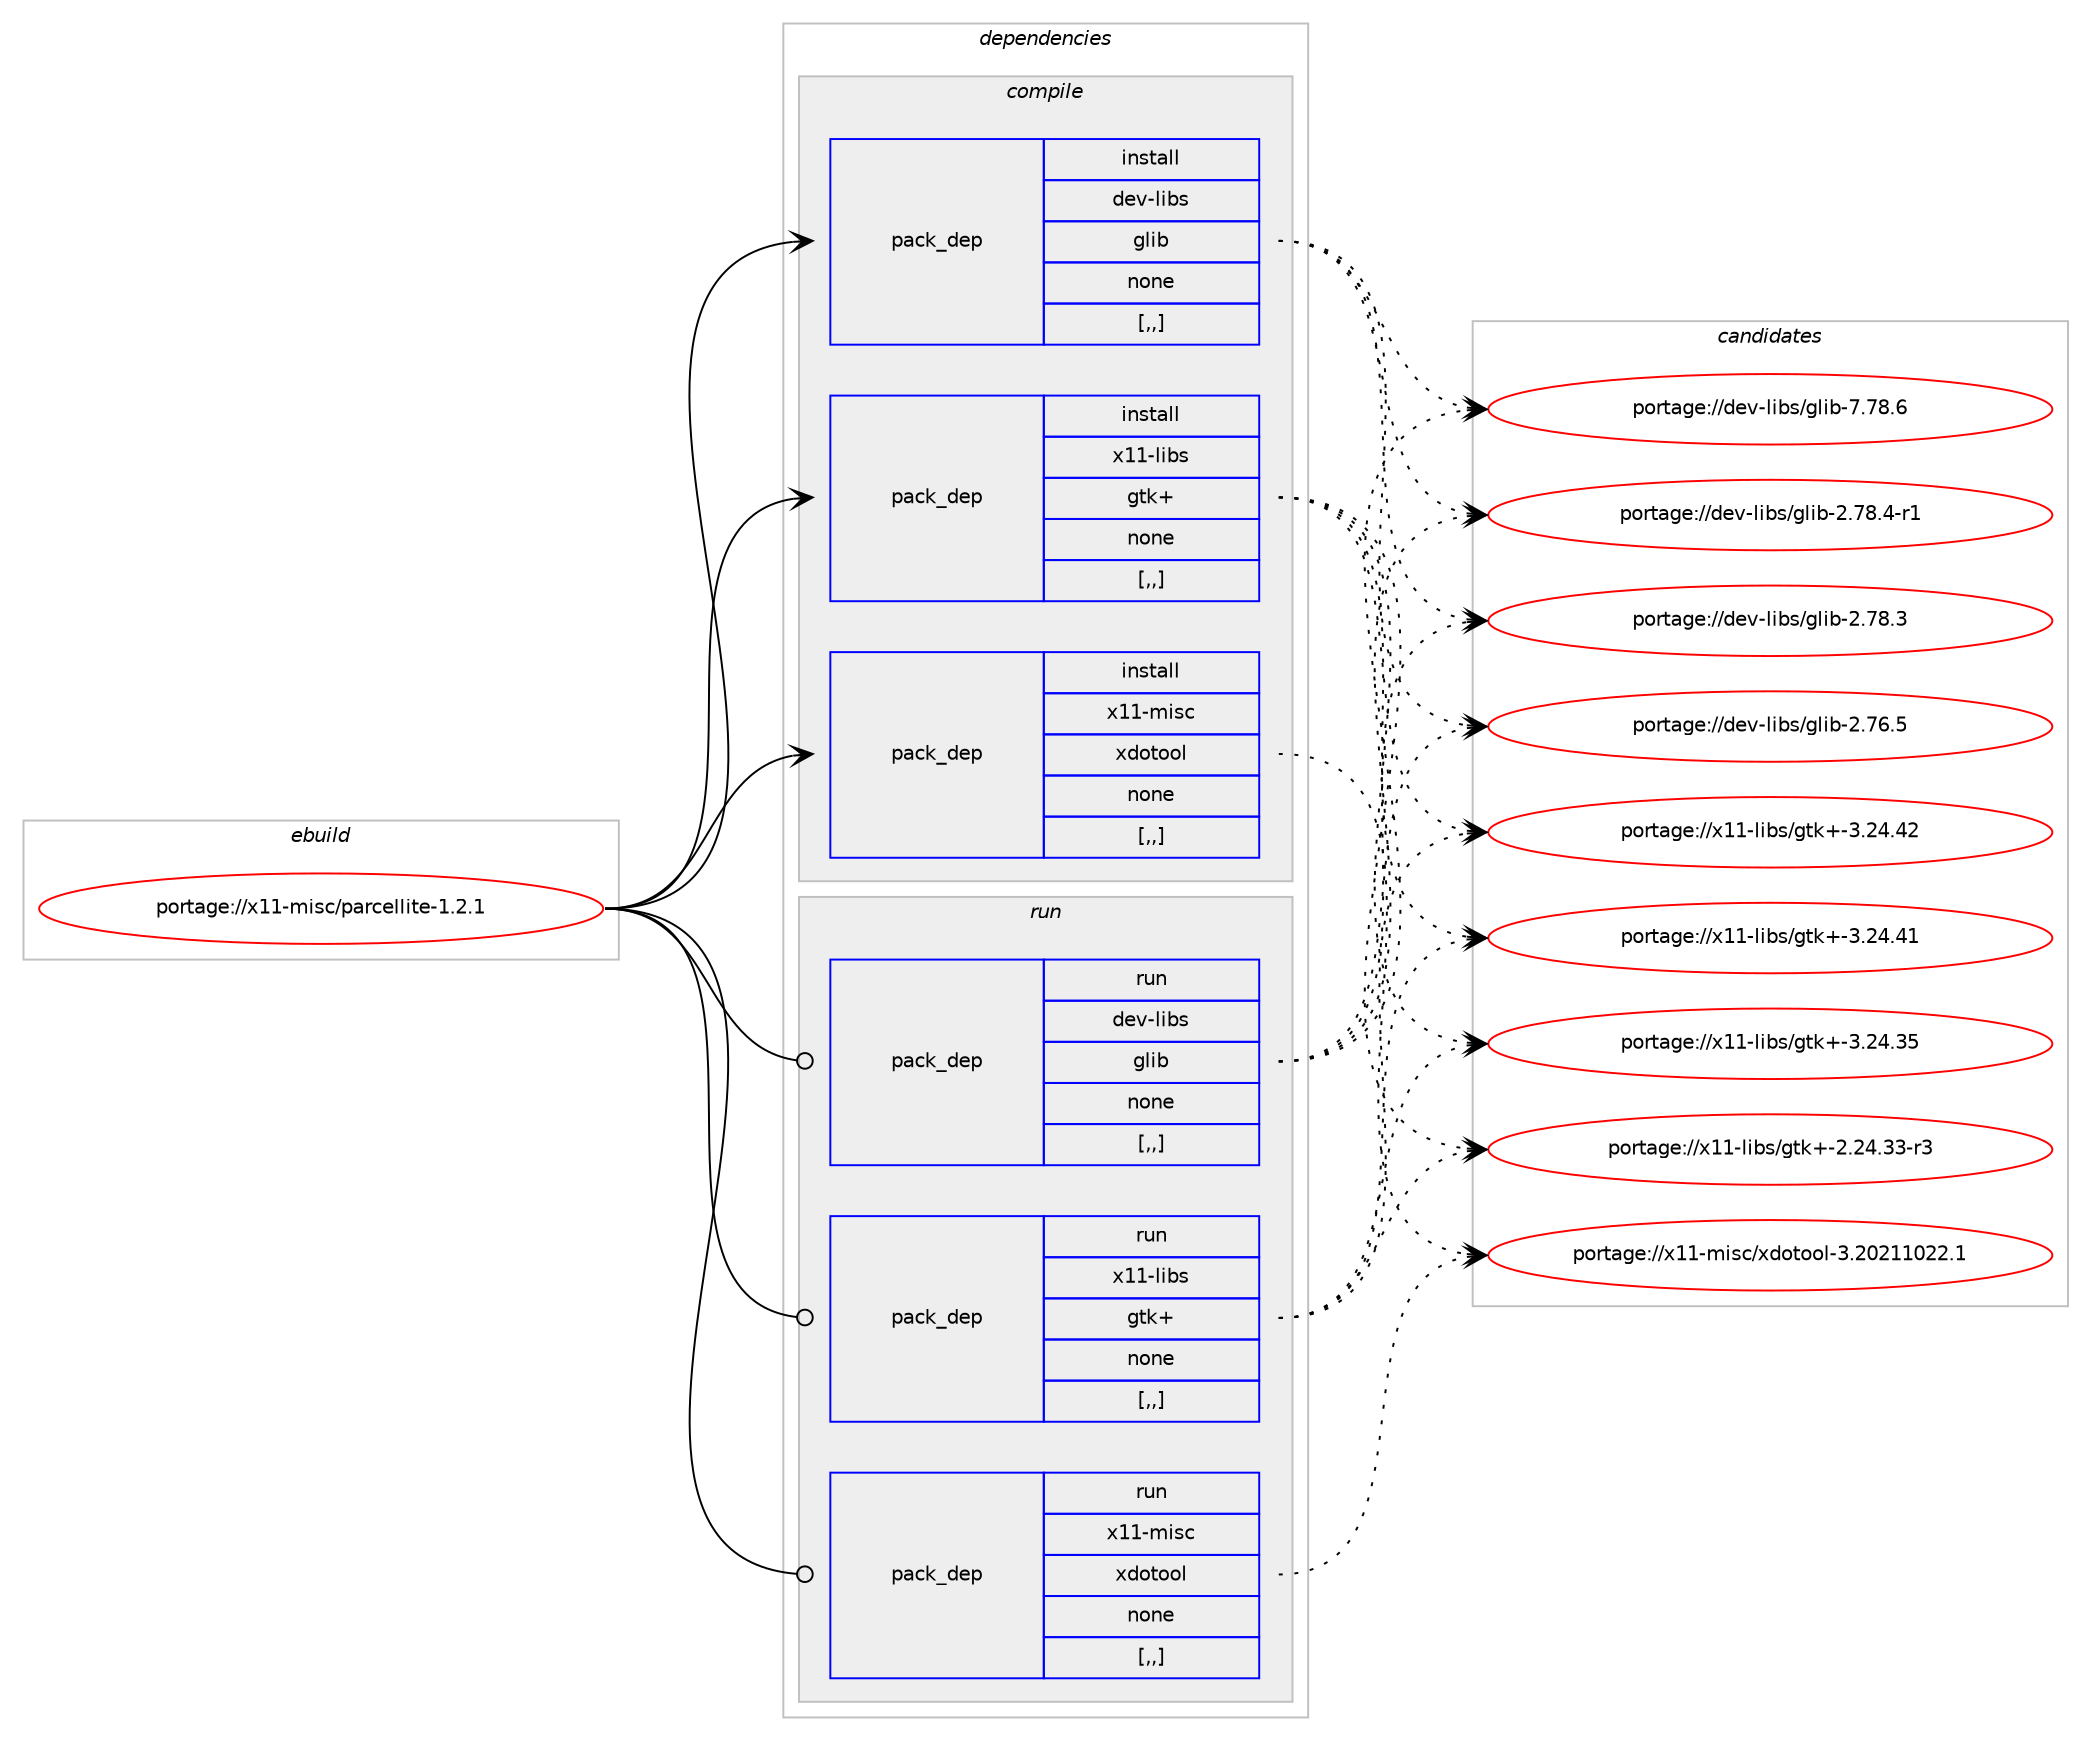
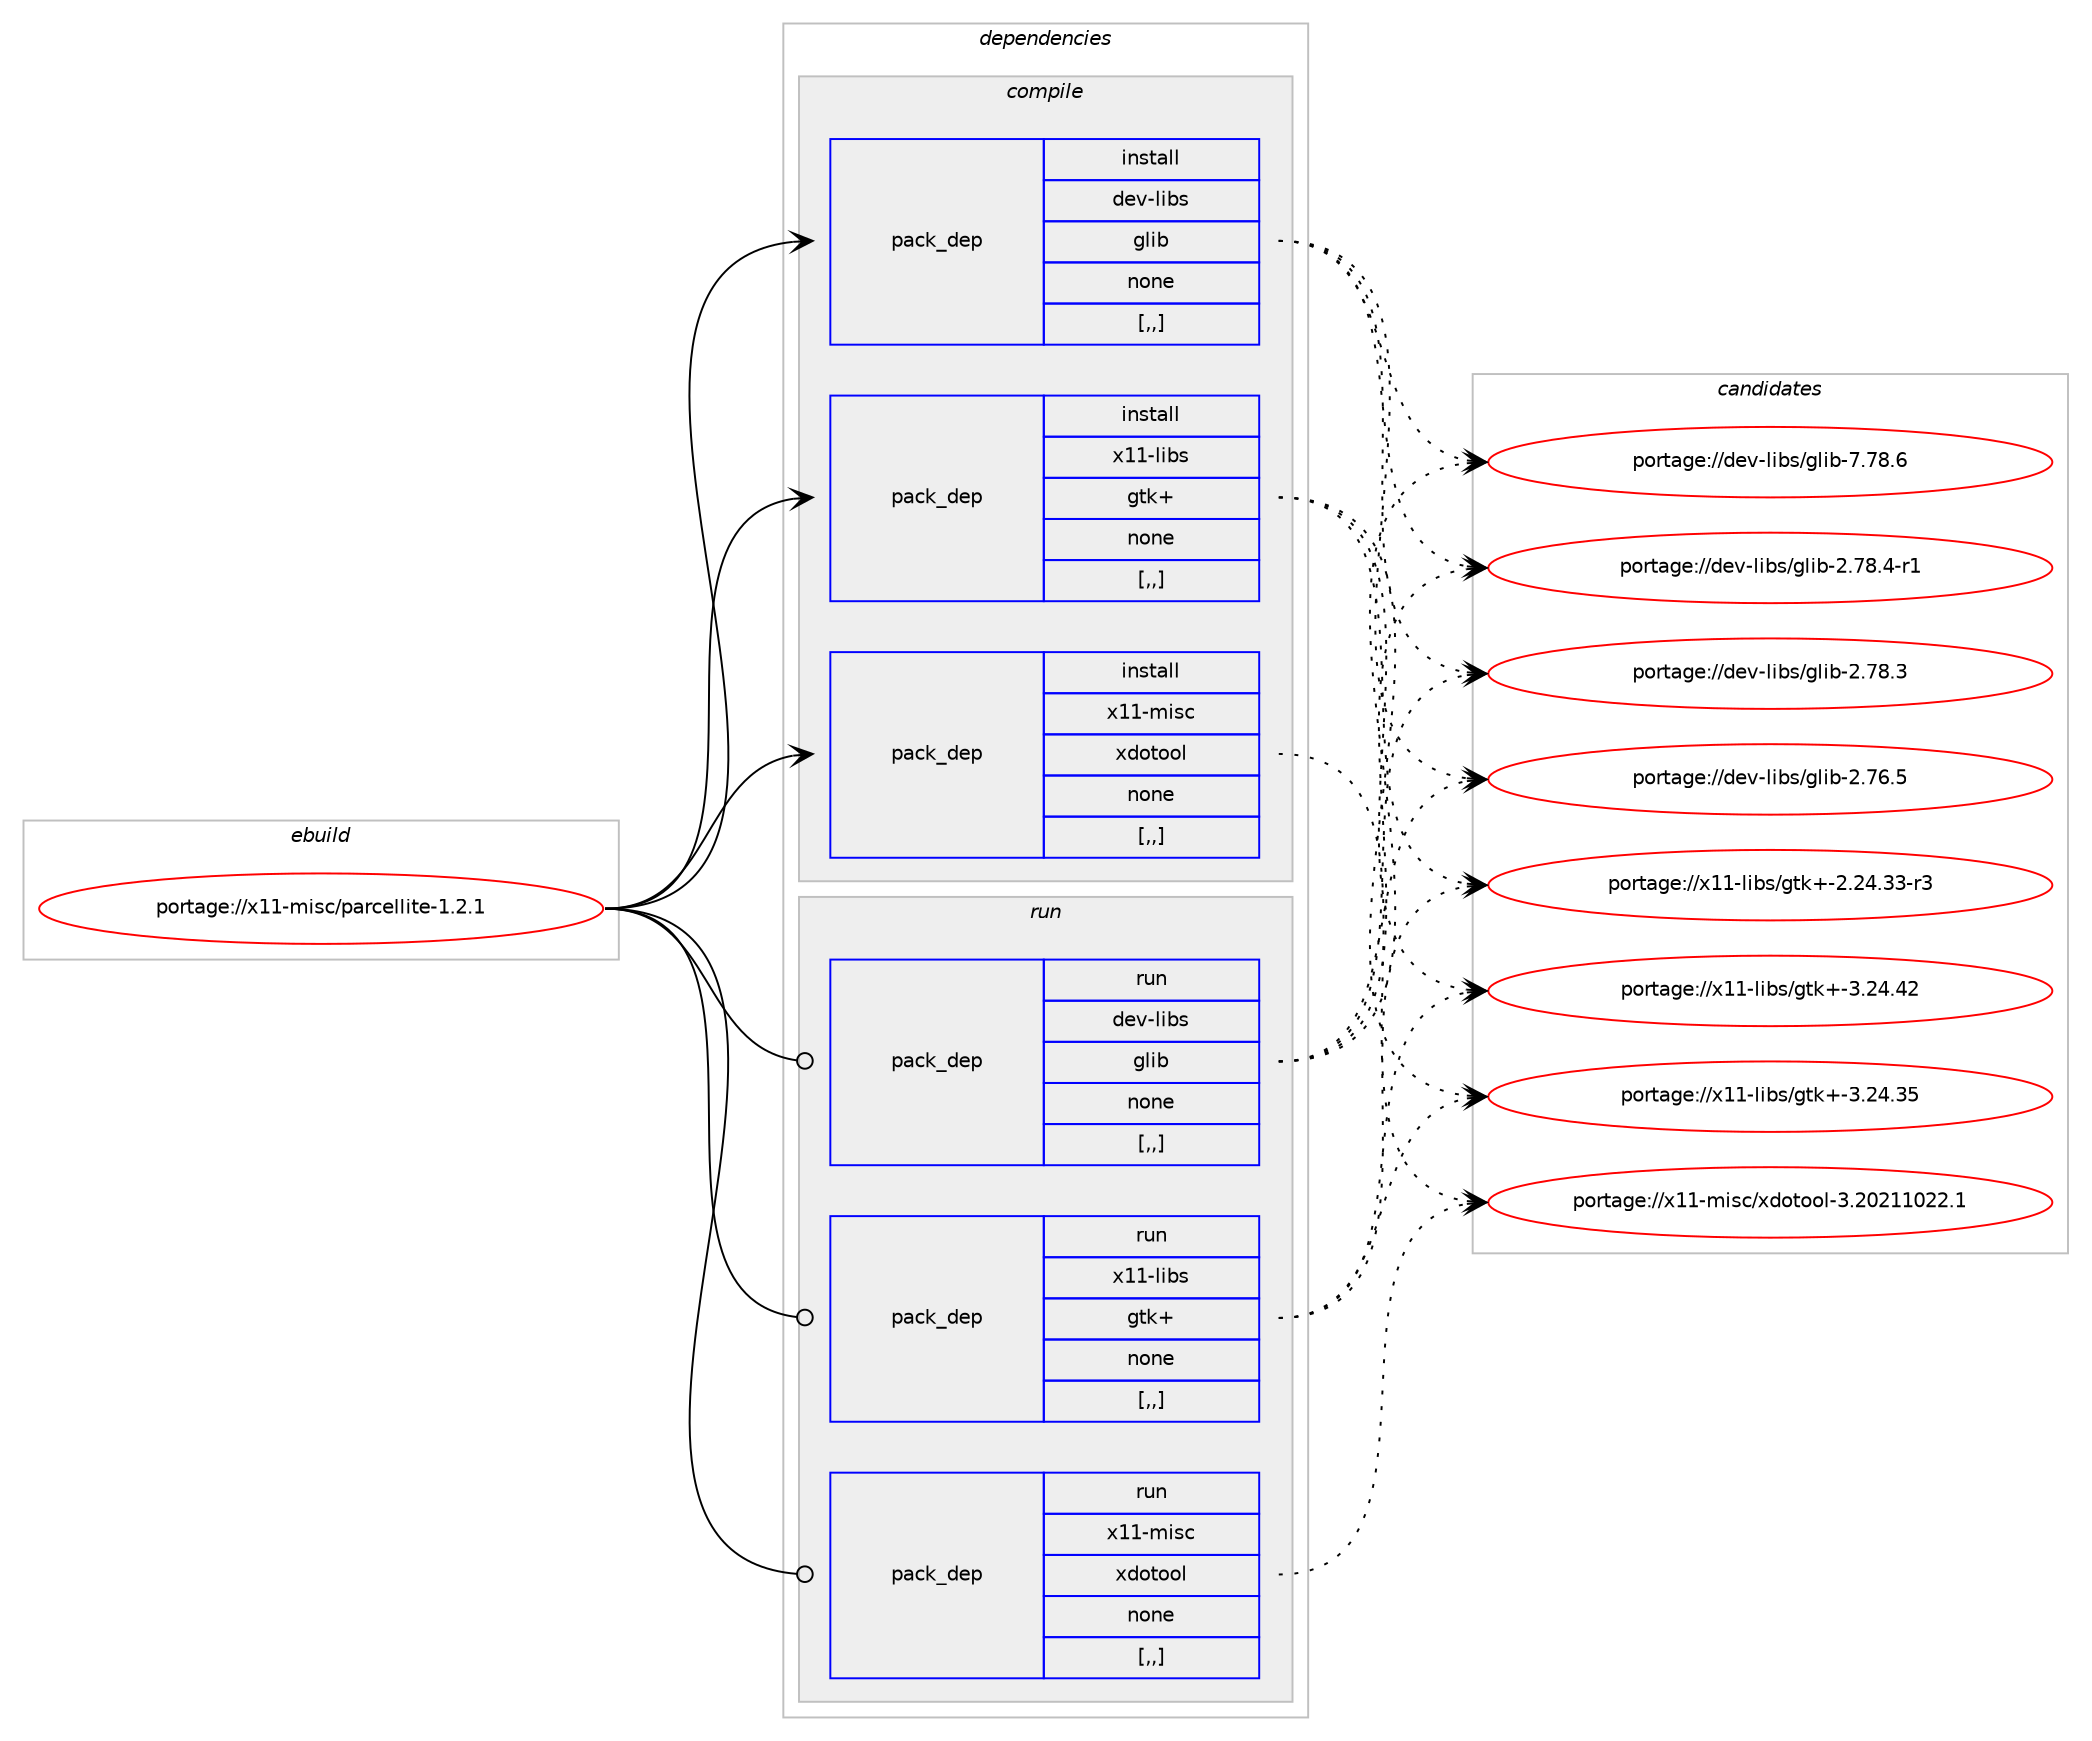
node "portage://x11-libs/gtk+-3.24.41": removed
